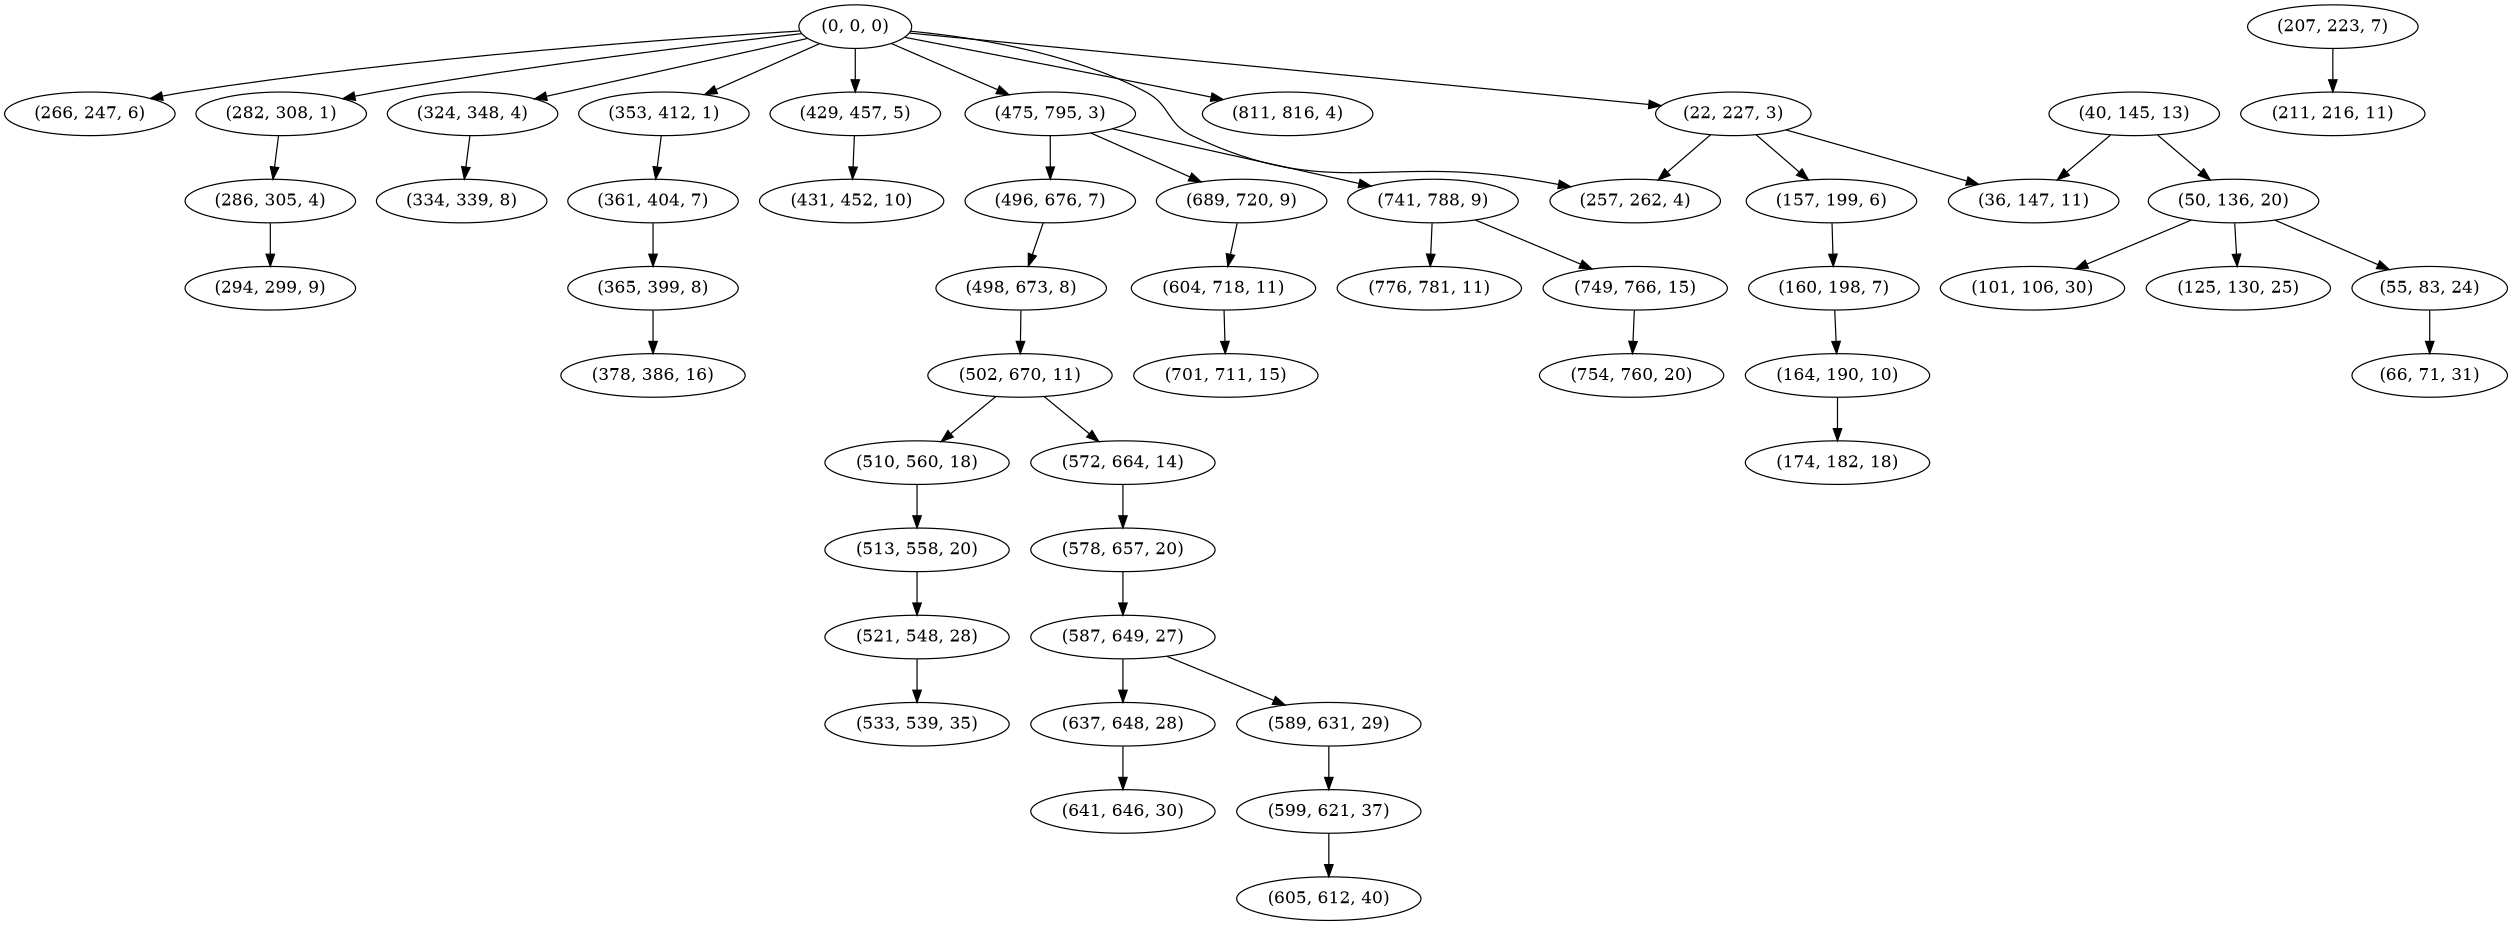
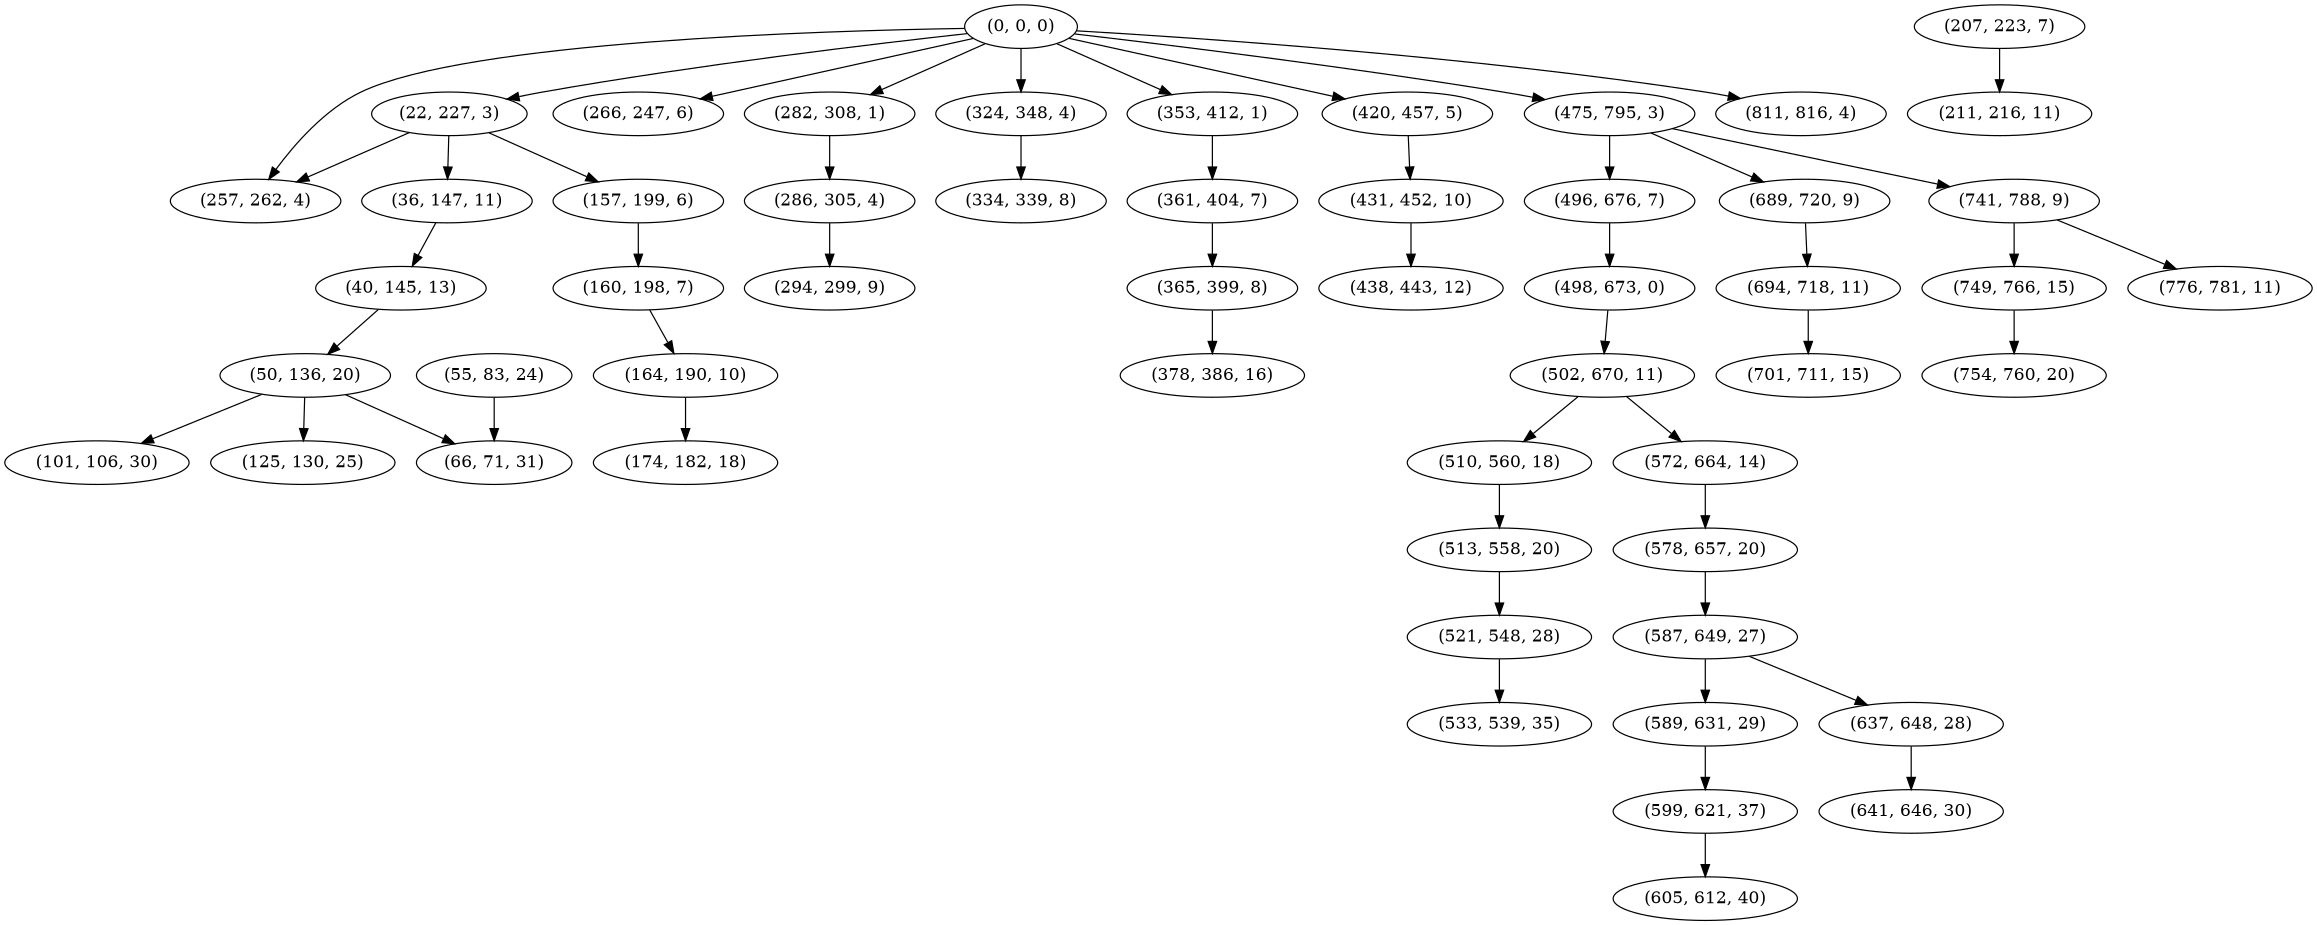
node "(429, 457, 5)": label "(429, 457, 5)" -> "(420, 457, 5)"
edge "(40, 145, 13)" -> "(36, 147, 11)": reversed
edge "(50, 136, 20)" -> "(55, 83, 24)": now "(50, 136, 20)" -> "(66, 71, 31)"
node "(498, 673, 8)": label "(498, 673, 8)" -> "(498, 673, 0)"
node "(604, 718, 11)": label "(604, 718, 11)" -> "(694, 718, 11)"
node "(438, 443, 12)": added
